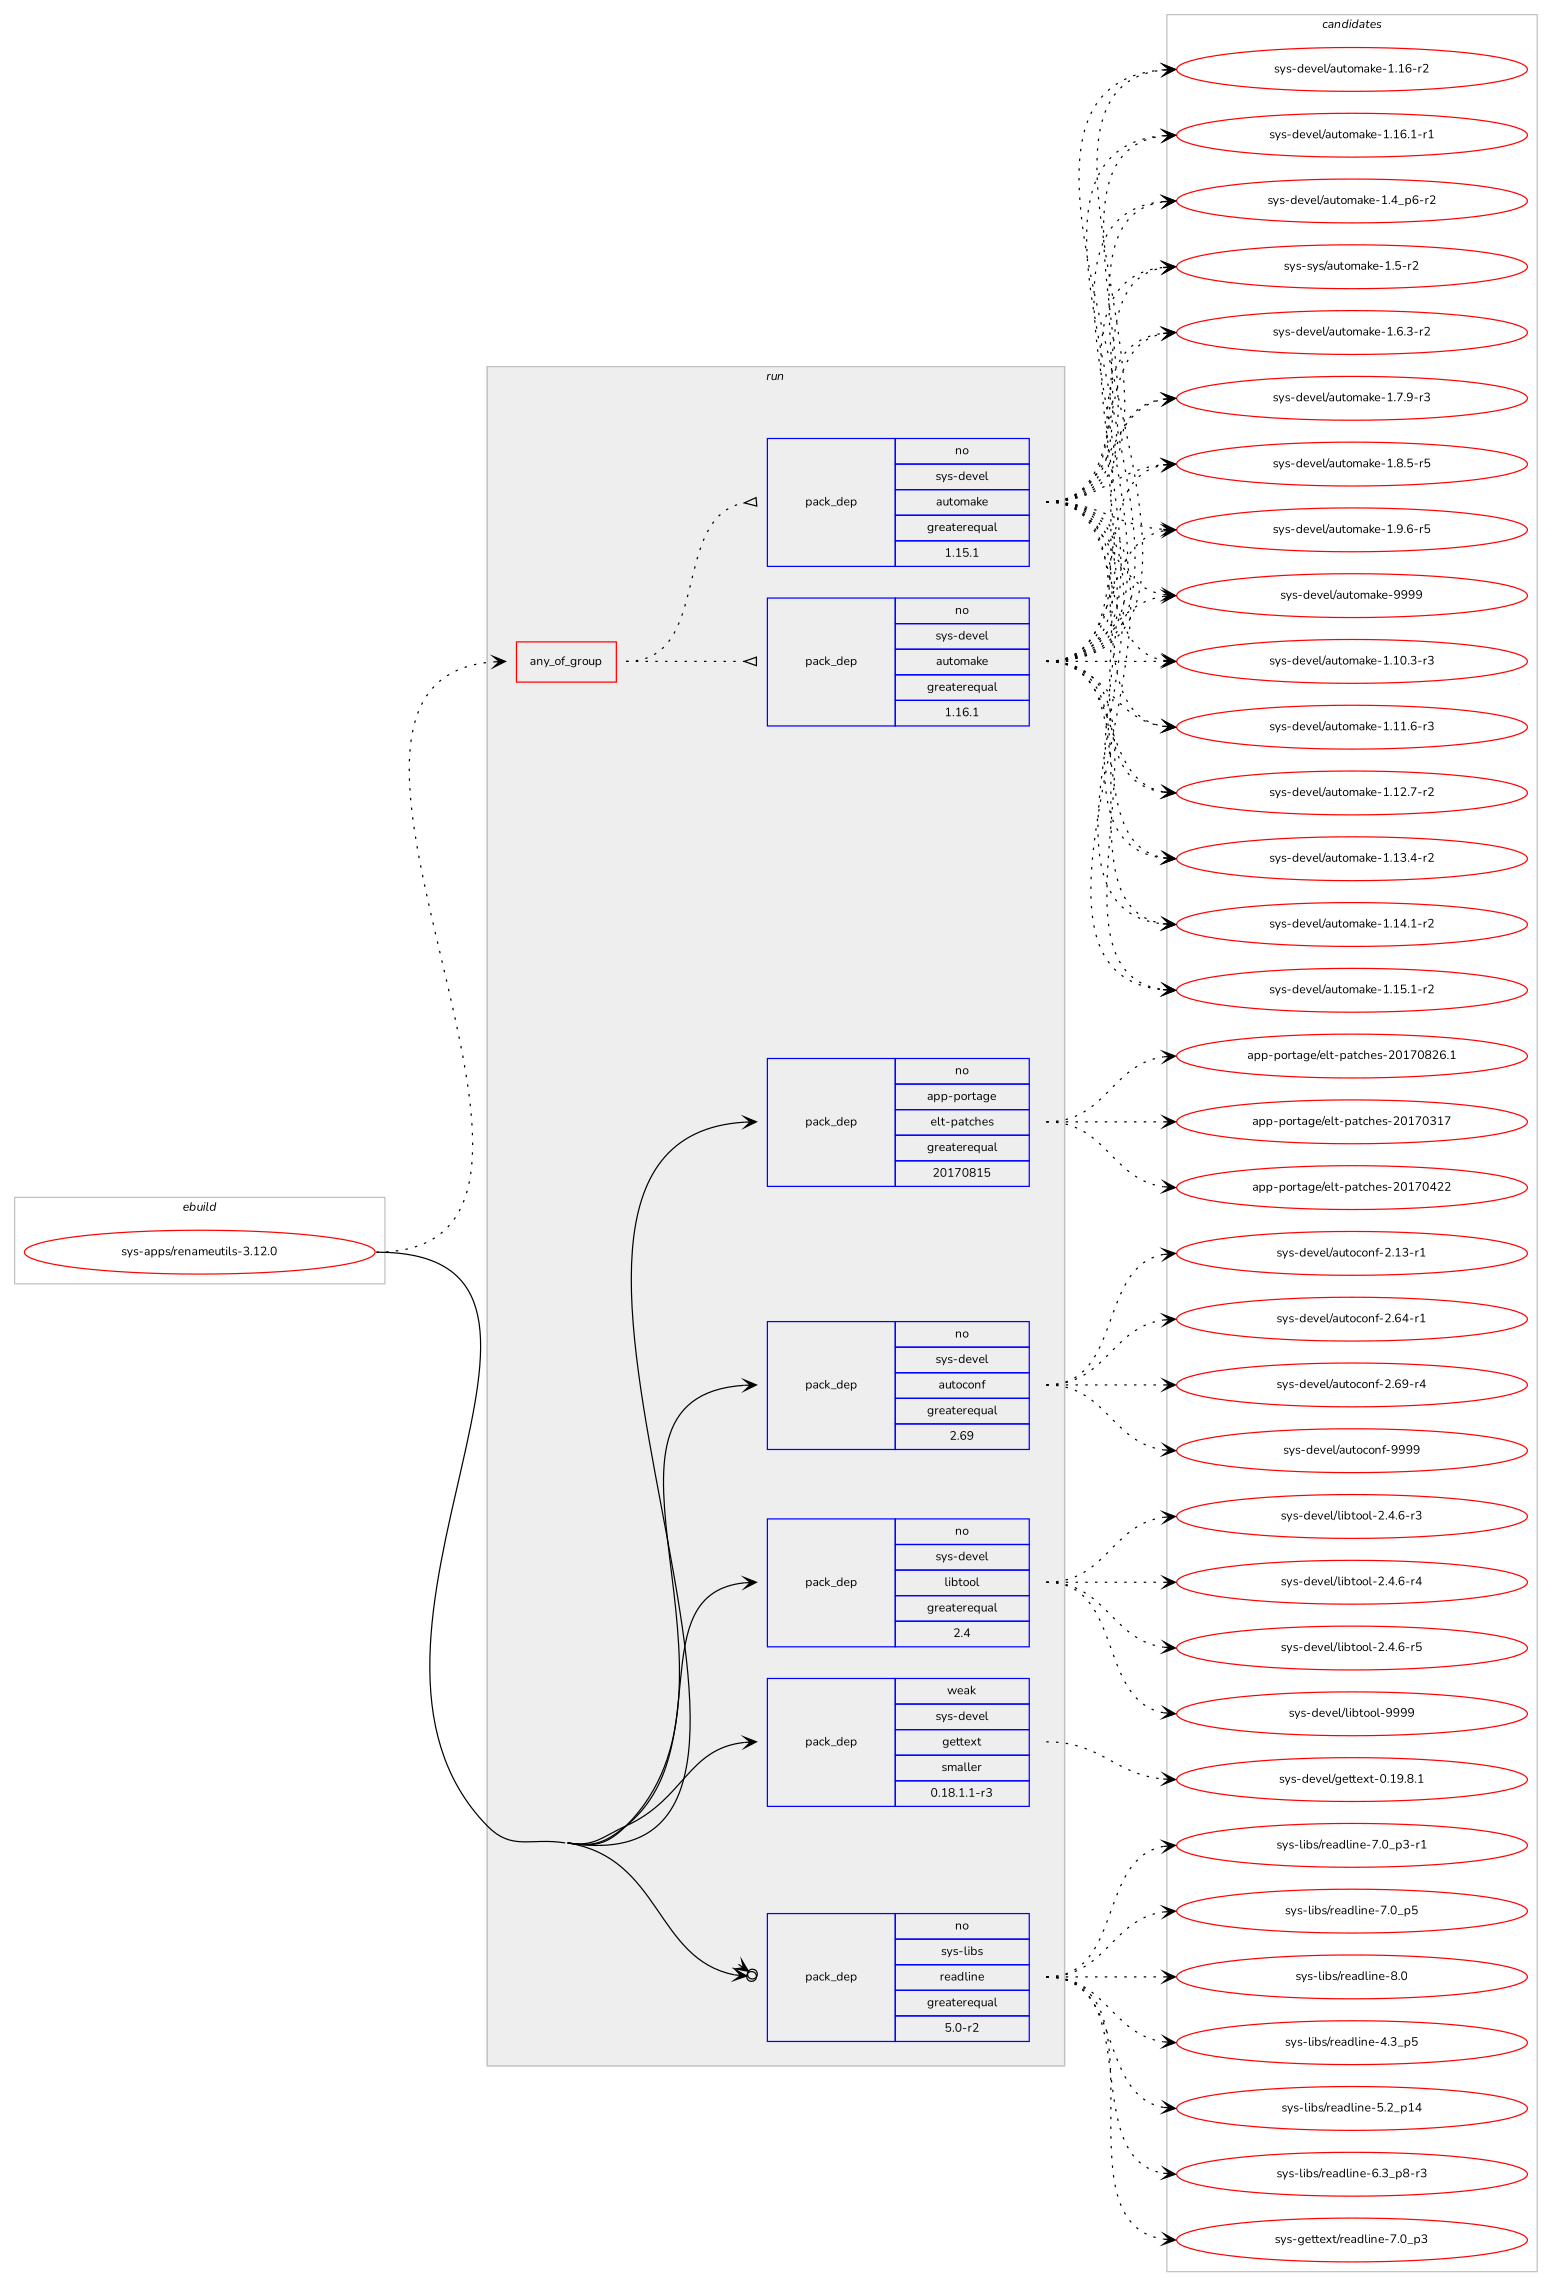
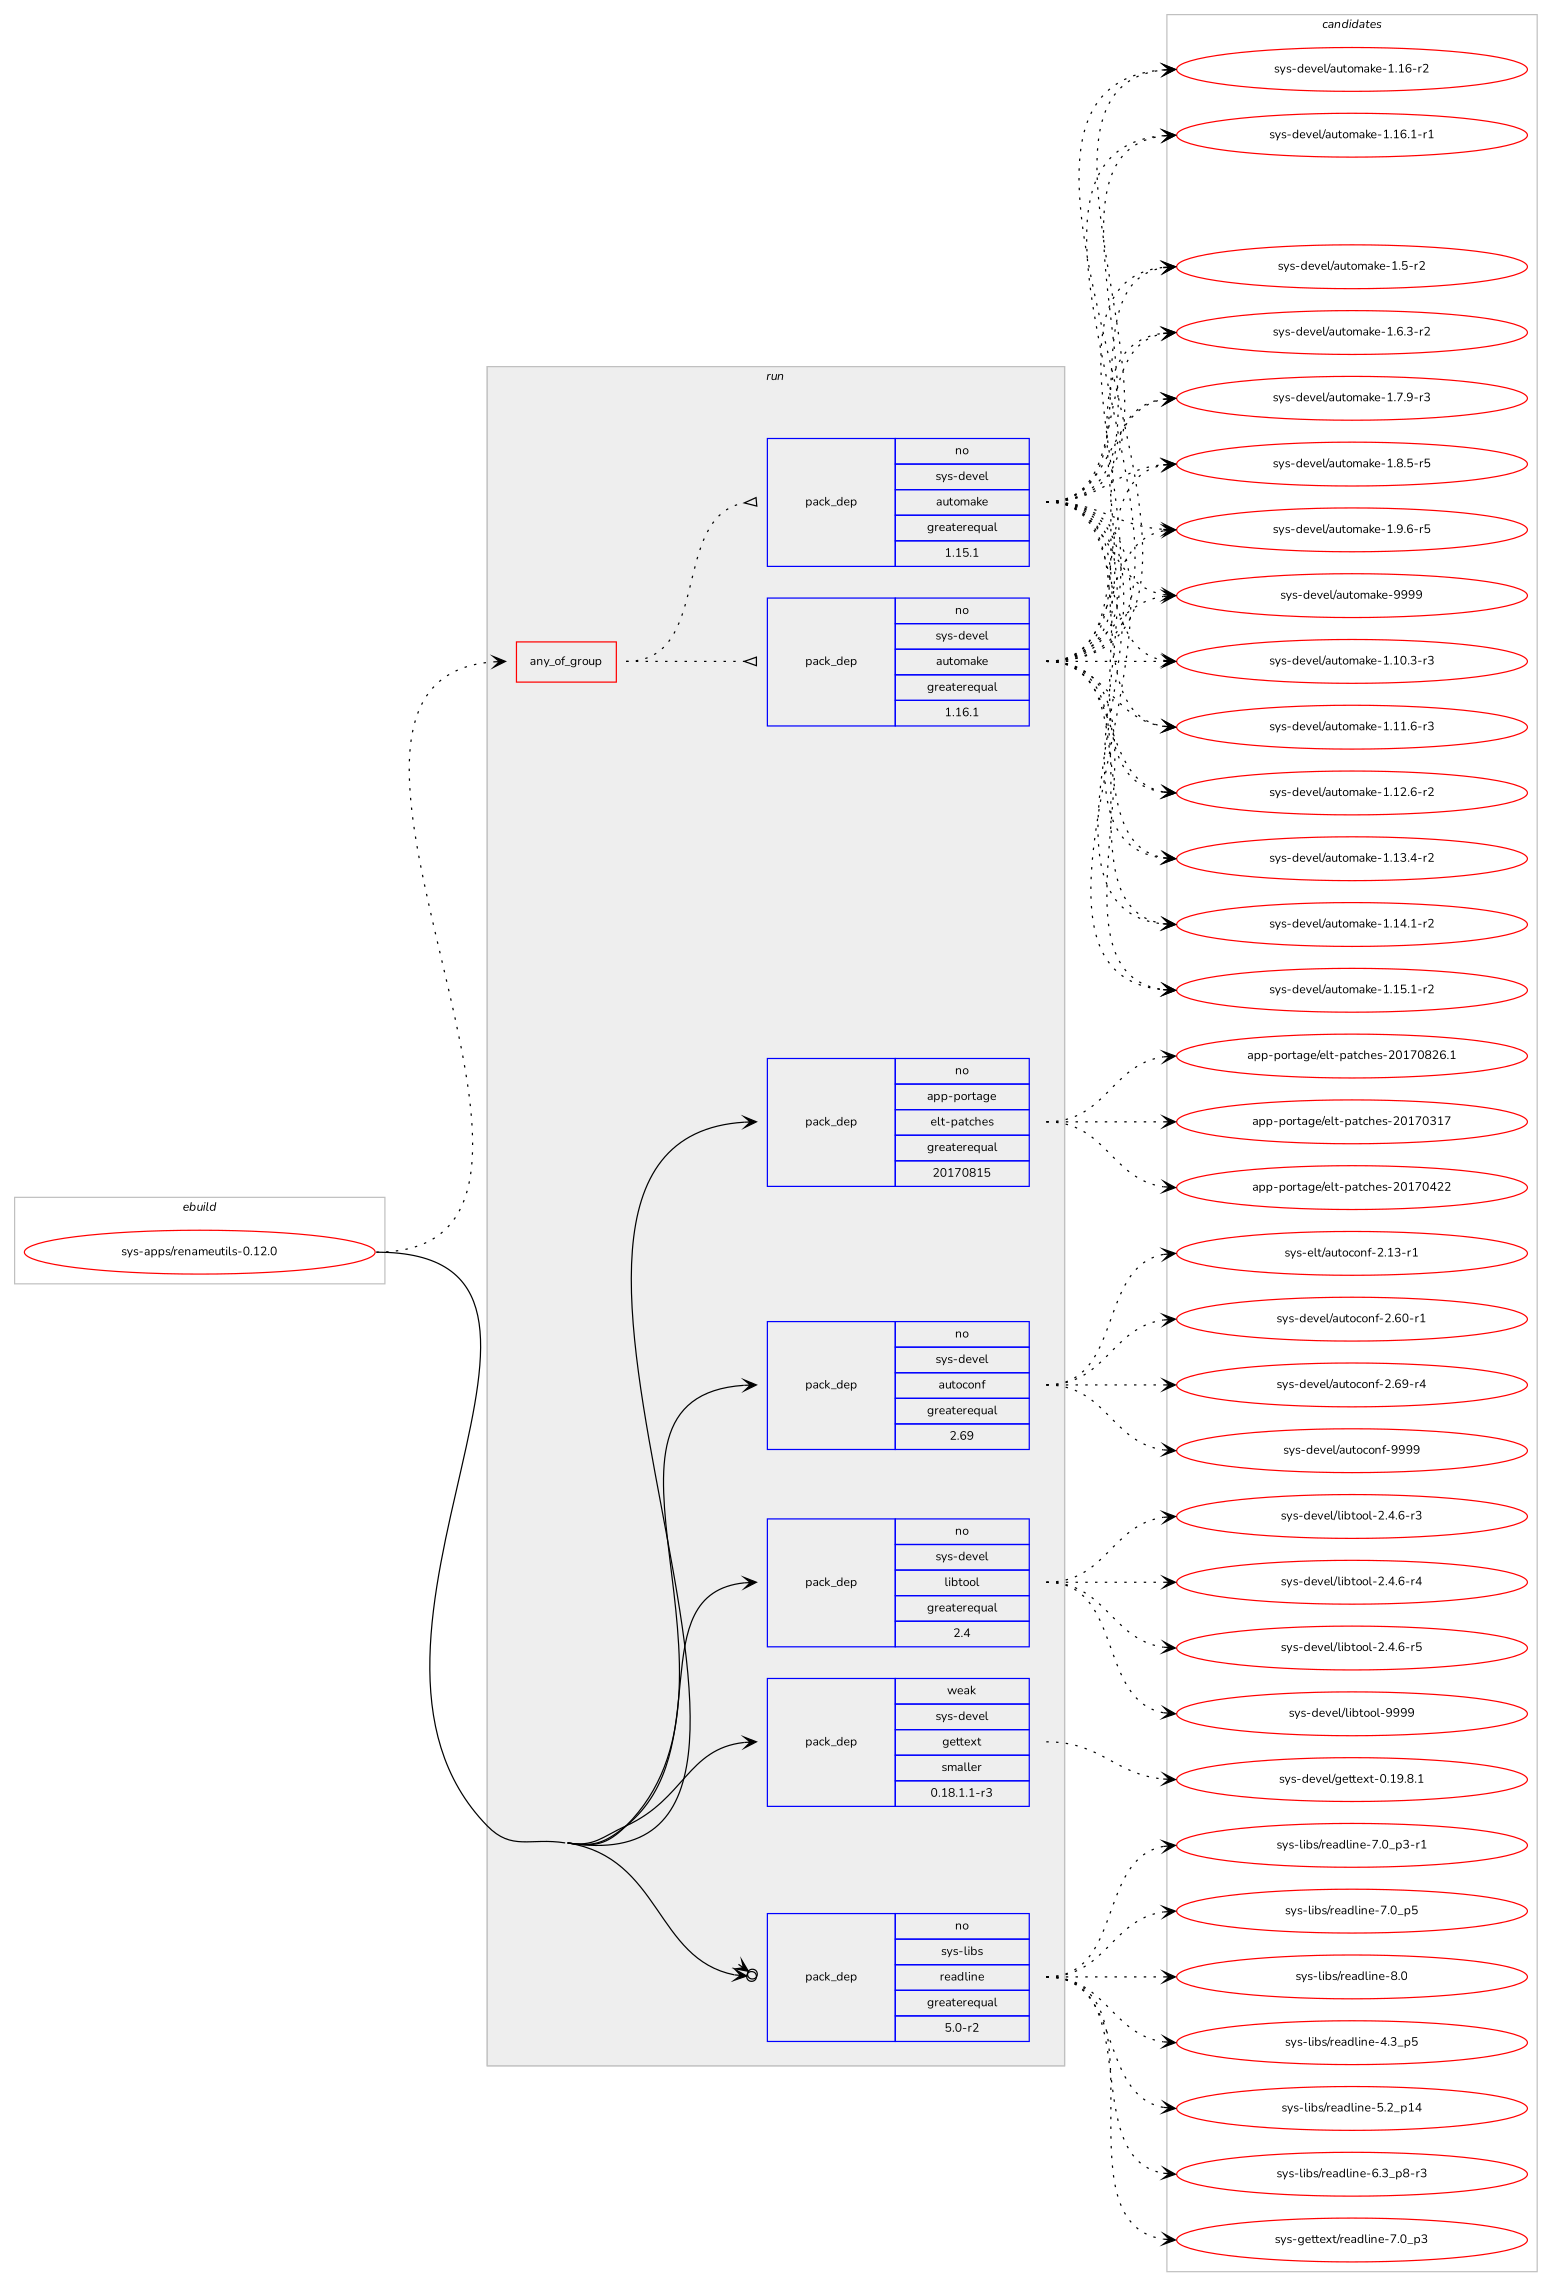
node "sys-devel/automake-1.4_p6-r2": removed
node "sys-sys/automake-1.5-r2": label "sys-sys/automake-1.5-r2" -> "sys-devel/automake-1.5-r2"
node "sys-devel/automake-1.12.7-r2": label "sys-devel/automake-1.12.7-r2" -> "sys-devel/automake-1.12.6-r2"
node "sys-apps/renameutils-3.12.0": label "sys-apps/renameutils-3.12.0" -> "sys-apps/renameutils-0.12.0"
node "sys-devel/autoconf-2.13-r1": label "sys-devel/autoconf-2.13-r1" -> "sys-elt/autoconf-2.13-r1"
node "sys-devel/autoconf-2.64-r1": label "sys-devel/autoconf-2.64-r1" -> "sys-devel/autoconf-2.60-r1"
